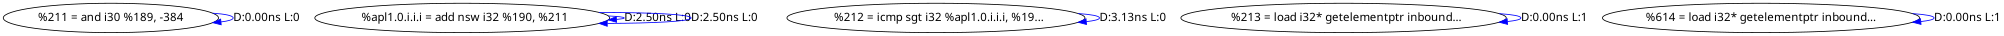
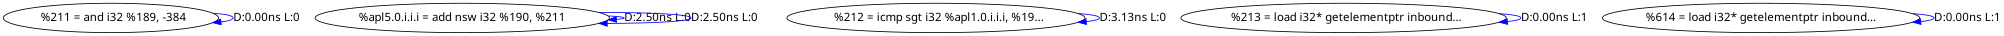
node "%211 = and i30 %189, -384": label "%211 = and i30 %189, -384" -> "%211 = and i32 %189, -384"
node "%apl1.0.i.i.i = add nsw i32 %190, %211": label "%apl1.0.i.i.i = add nsw i32 %190, %211" -> "%apl5.0.i.i.i = add nsw i32 %190, %211"
